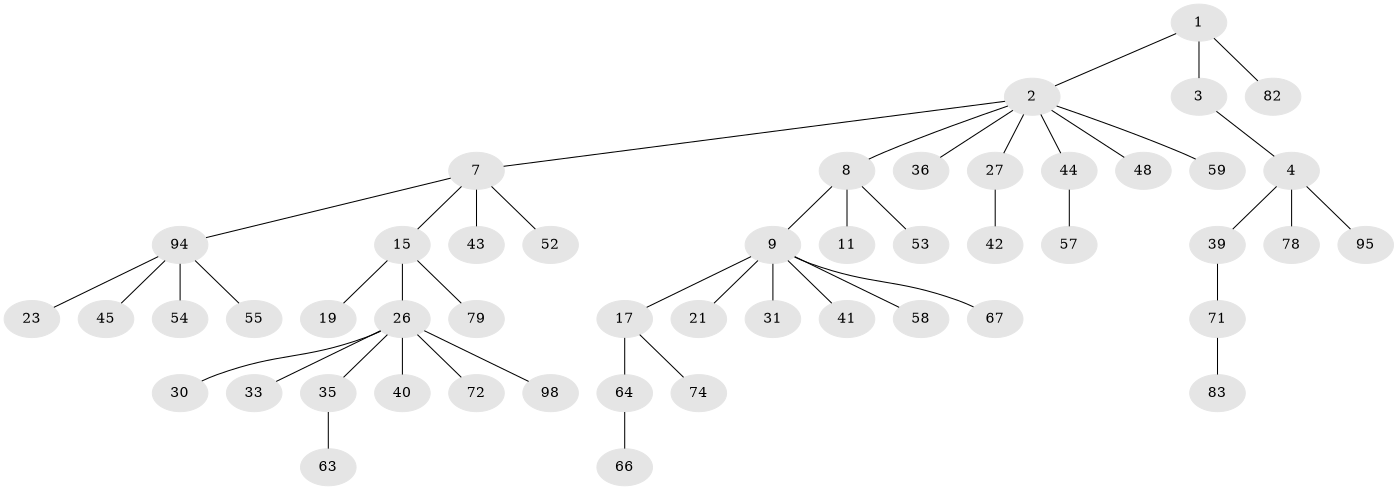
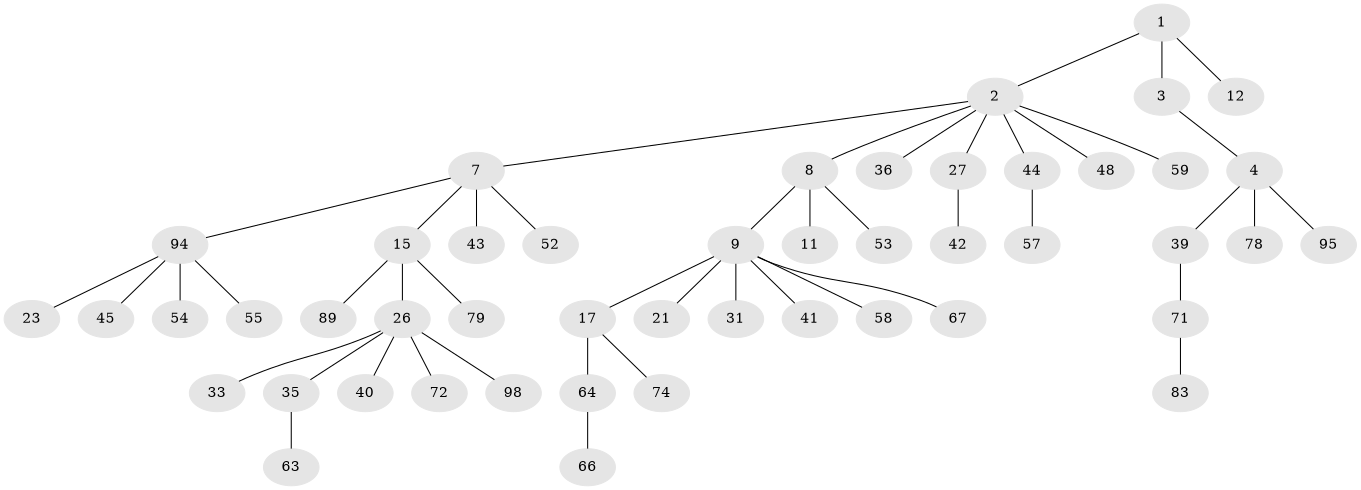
node "82": label "82" -> "12"
node "19": label "19" -> "89"
node "30": removed
